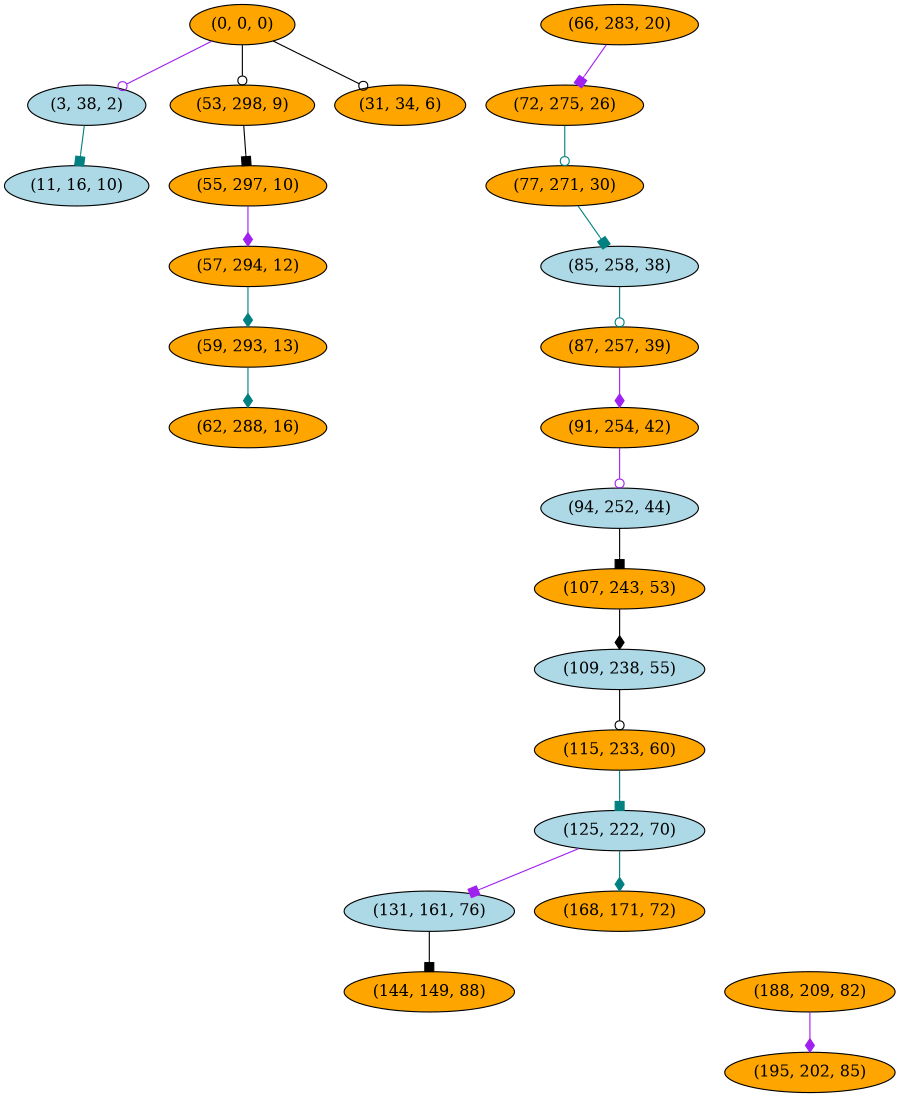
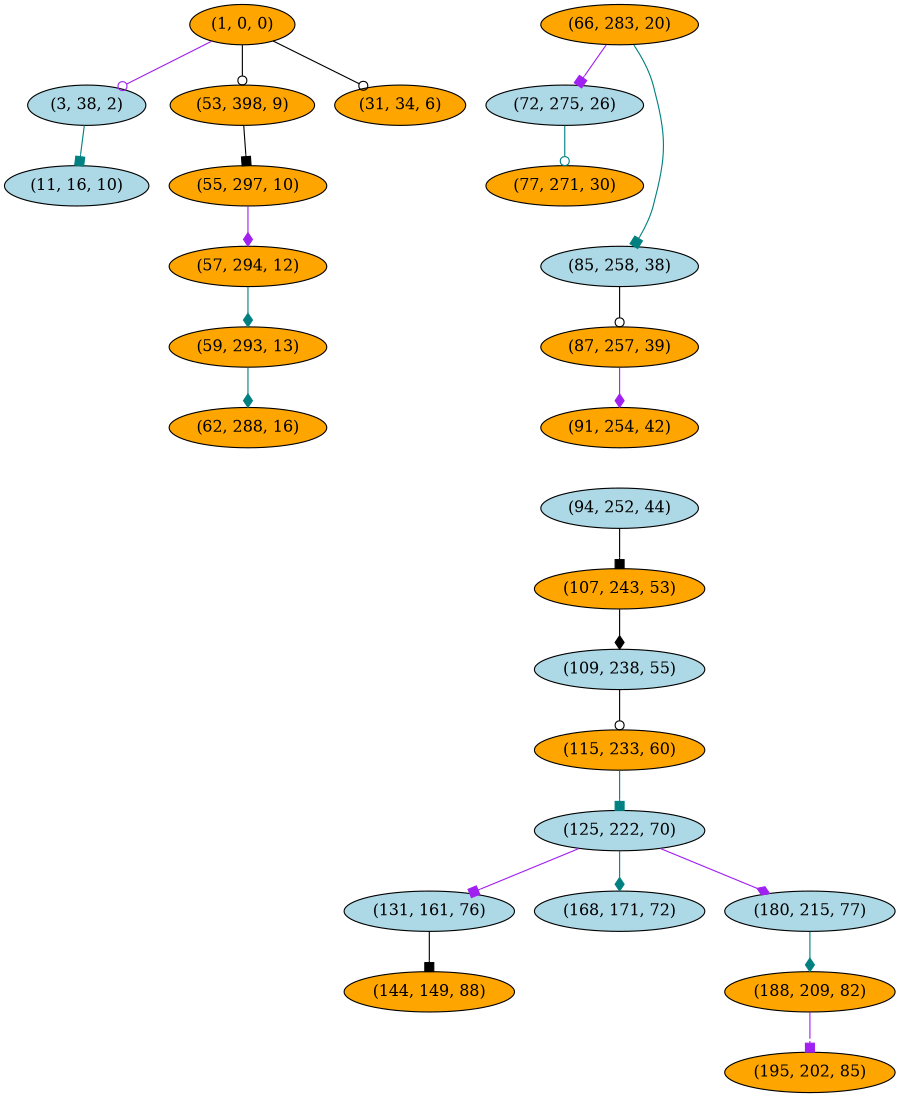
node "(0, 0, 0)": label "(0, 0, 0)" -> "(1, 0, 0)"
node "(53, 298, 9)": label "(53, 298, 9)" -> "(53, 398, 9)"
node "(72, 275, 26)": fillcolor orange -> lightblue
edge "(77, 271, 30)" -> "(85, 258, 38)": now "(66, 283, 20)" -> "(85, 258, 38)"
edge "(85, 258, 38)" -> "(87, 257, 39)": color teal -> black
edge "(91, 254, 42)" -> "(94, 252, 44)": removed
node "(168, 171, 72)": fillcolor orange -> lightblue
node "(180, 215, 77)": added
edge "(188, 209, 82)" -> "(195, 202, 85)": arrowhead diamond -> box
